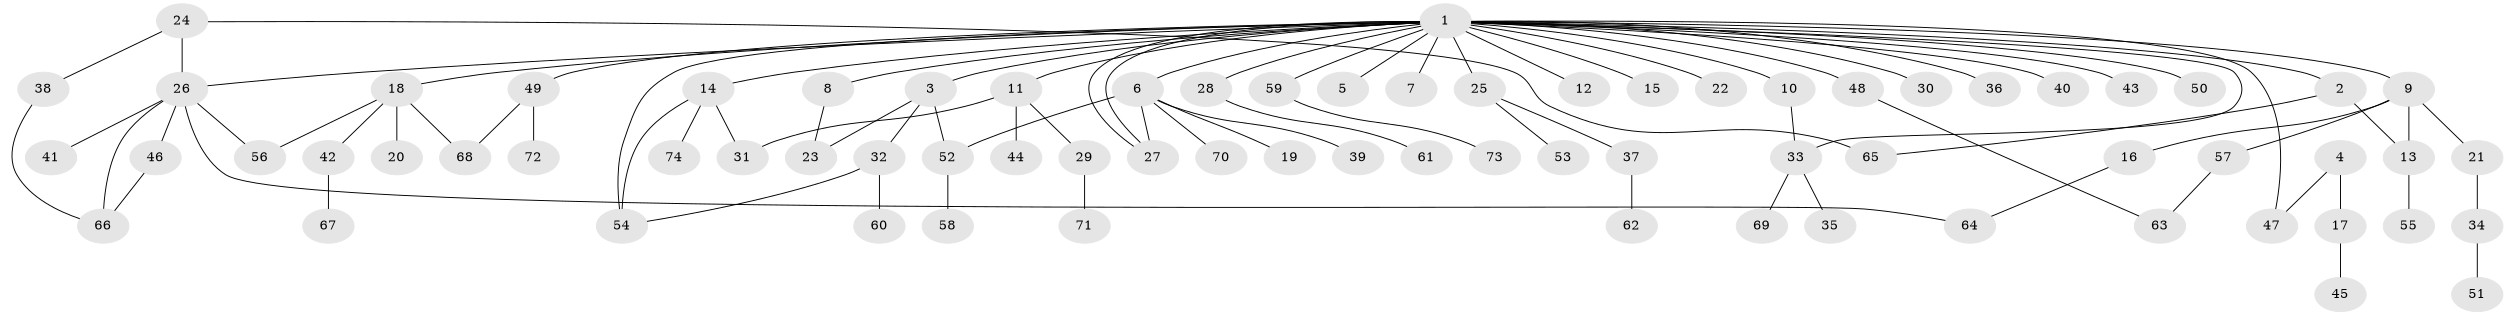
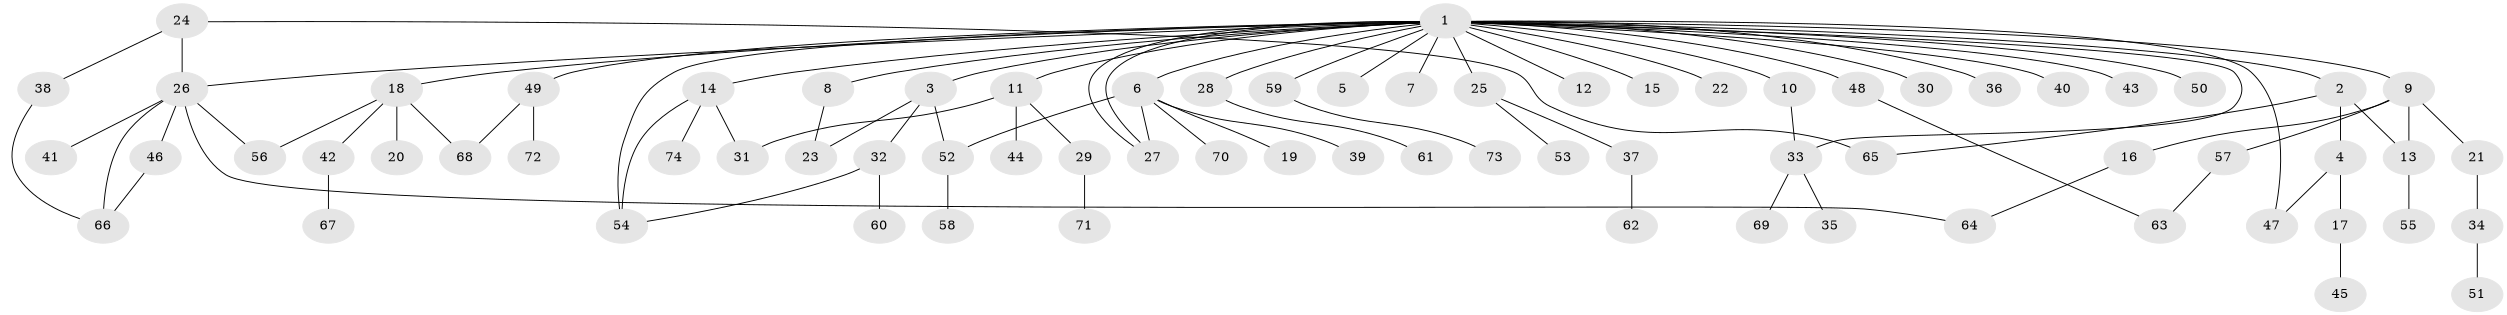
edge "2" -- "4": added
